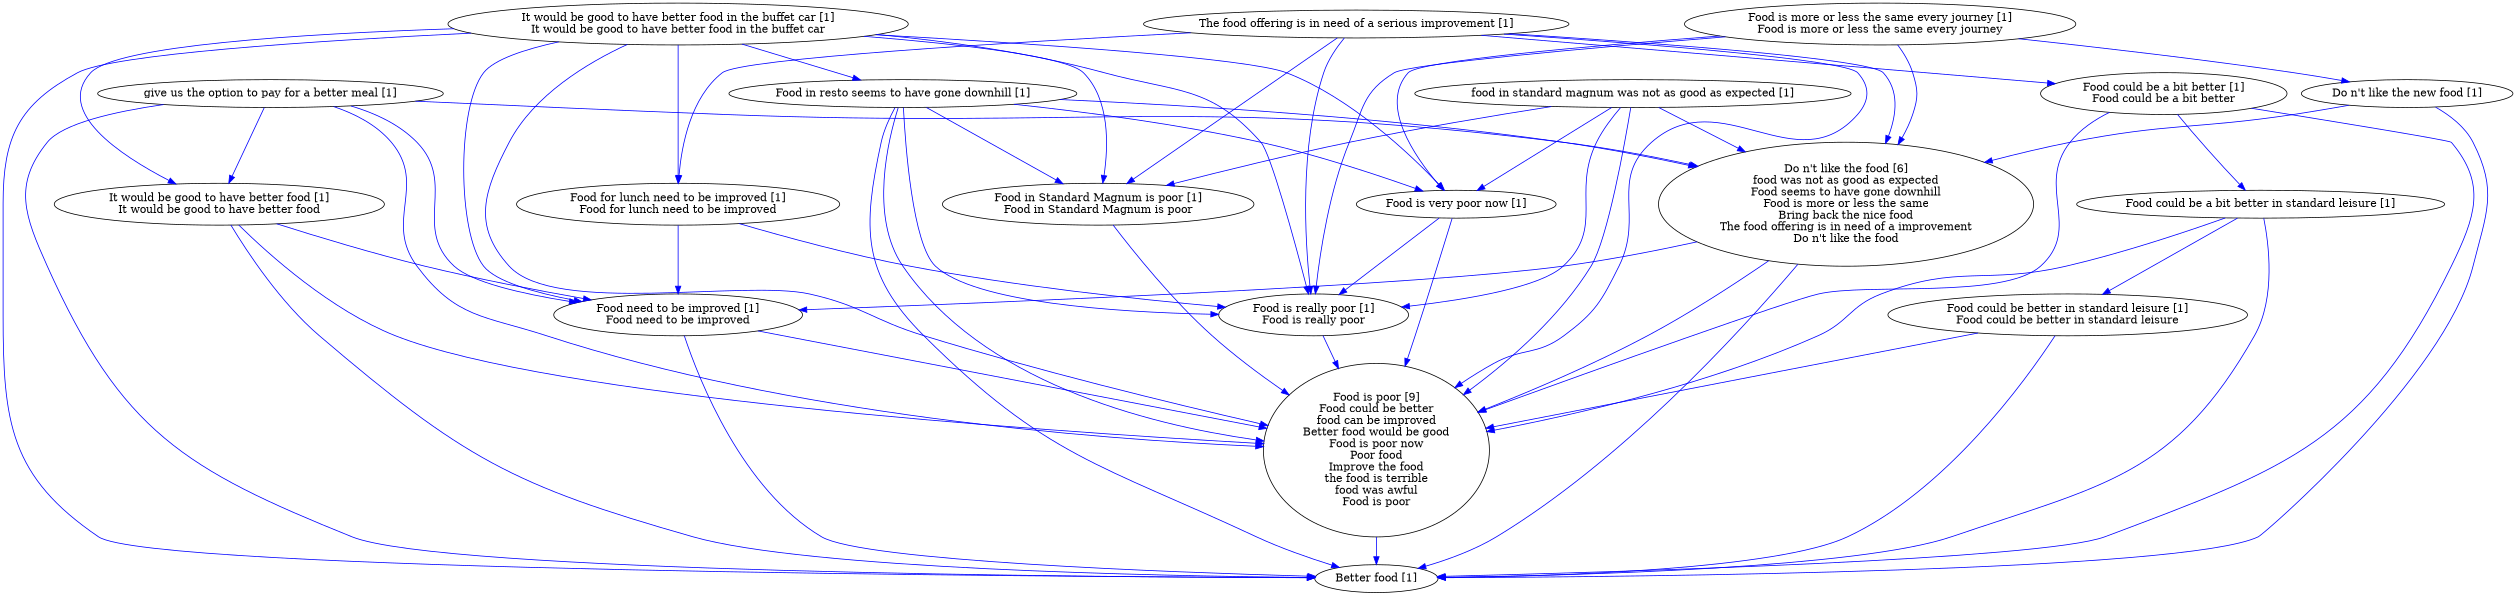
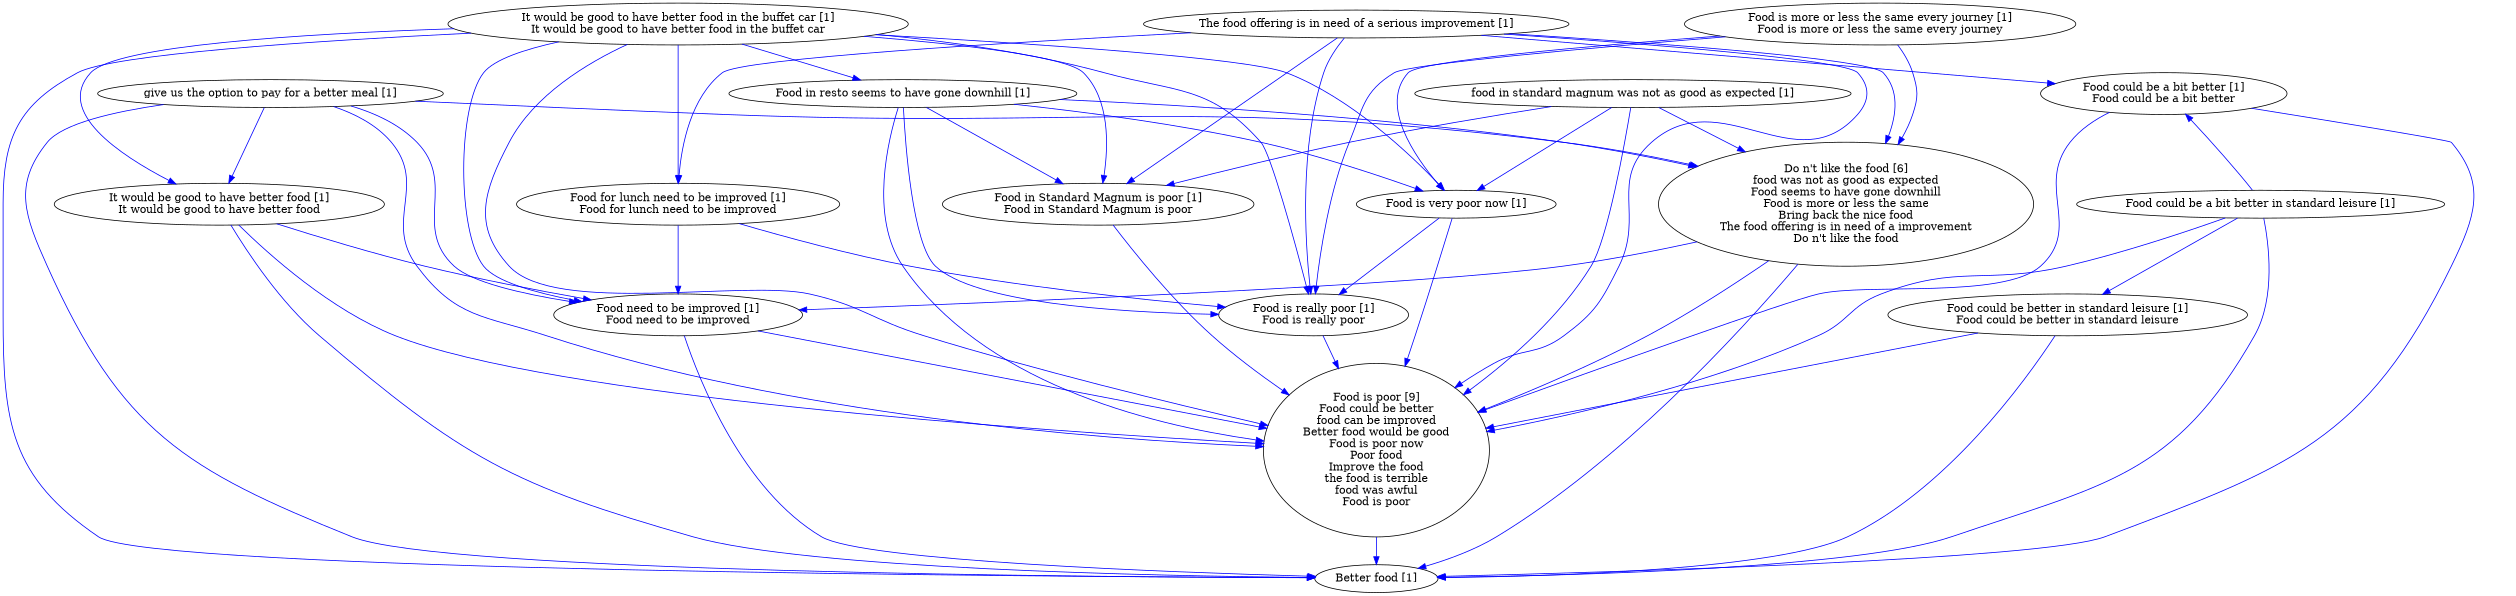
node "Do n't like the new food [1]": removed
edge "Food could be a bit better [1] Food could be a bit better" -> "Food could be a bit better in standard leisure [1]": reversed
edge "food in standard magnum was not as good as expected [1]" -> "Food is really poor [1] Food is really poor": removed
edge "Food in resto seems to have gone downhill [1]" -> "Better food [1]": removed
